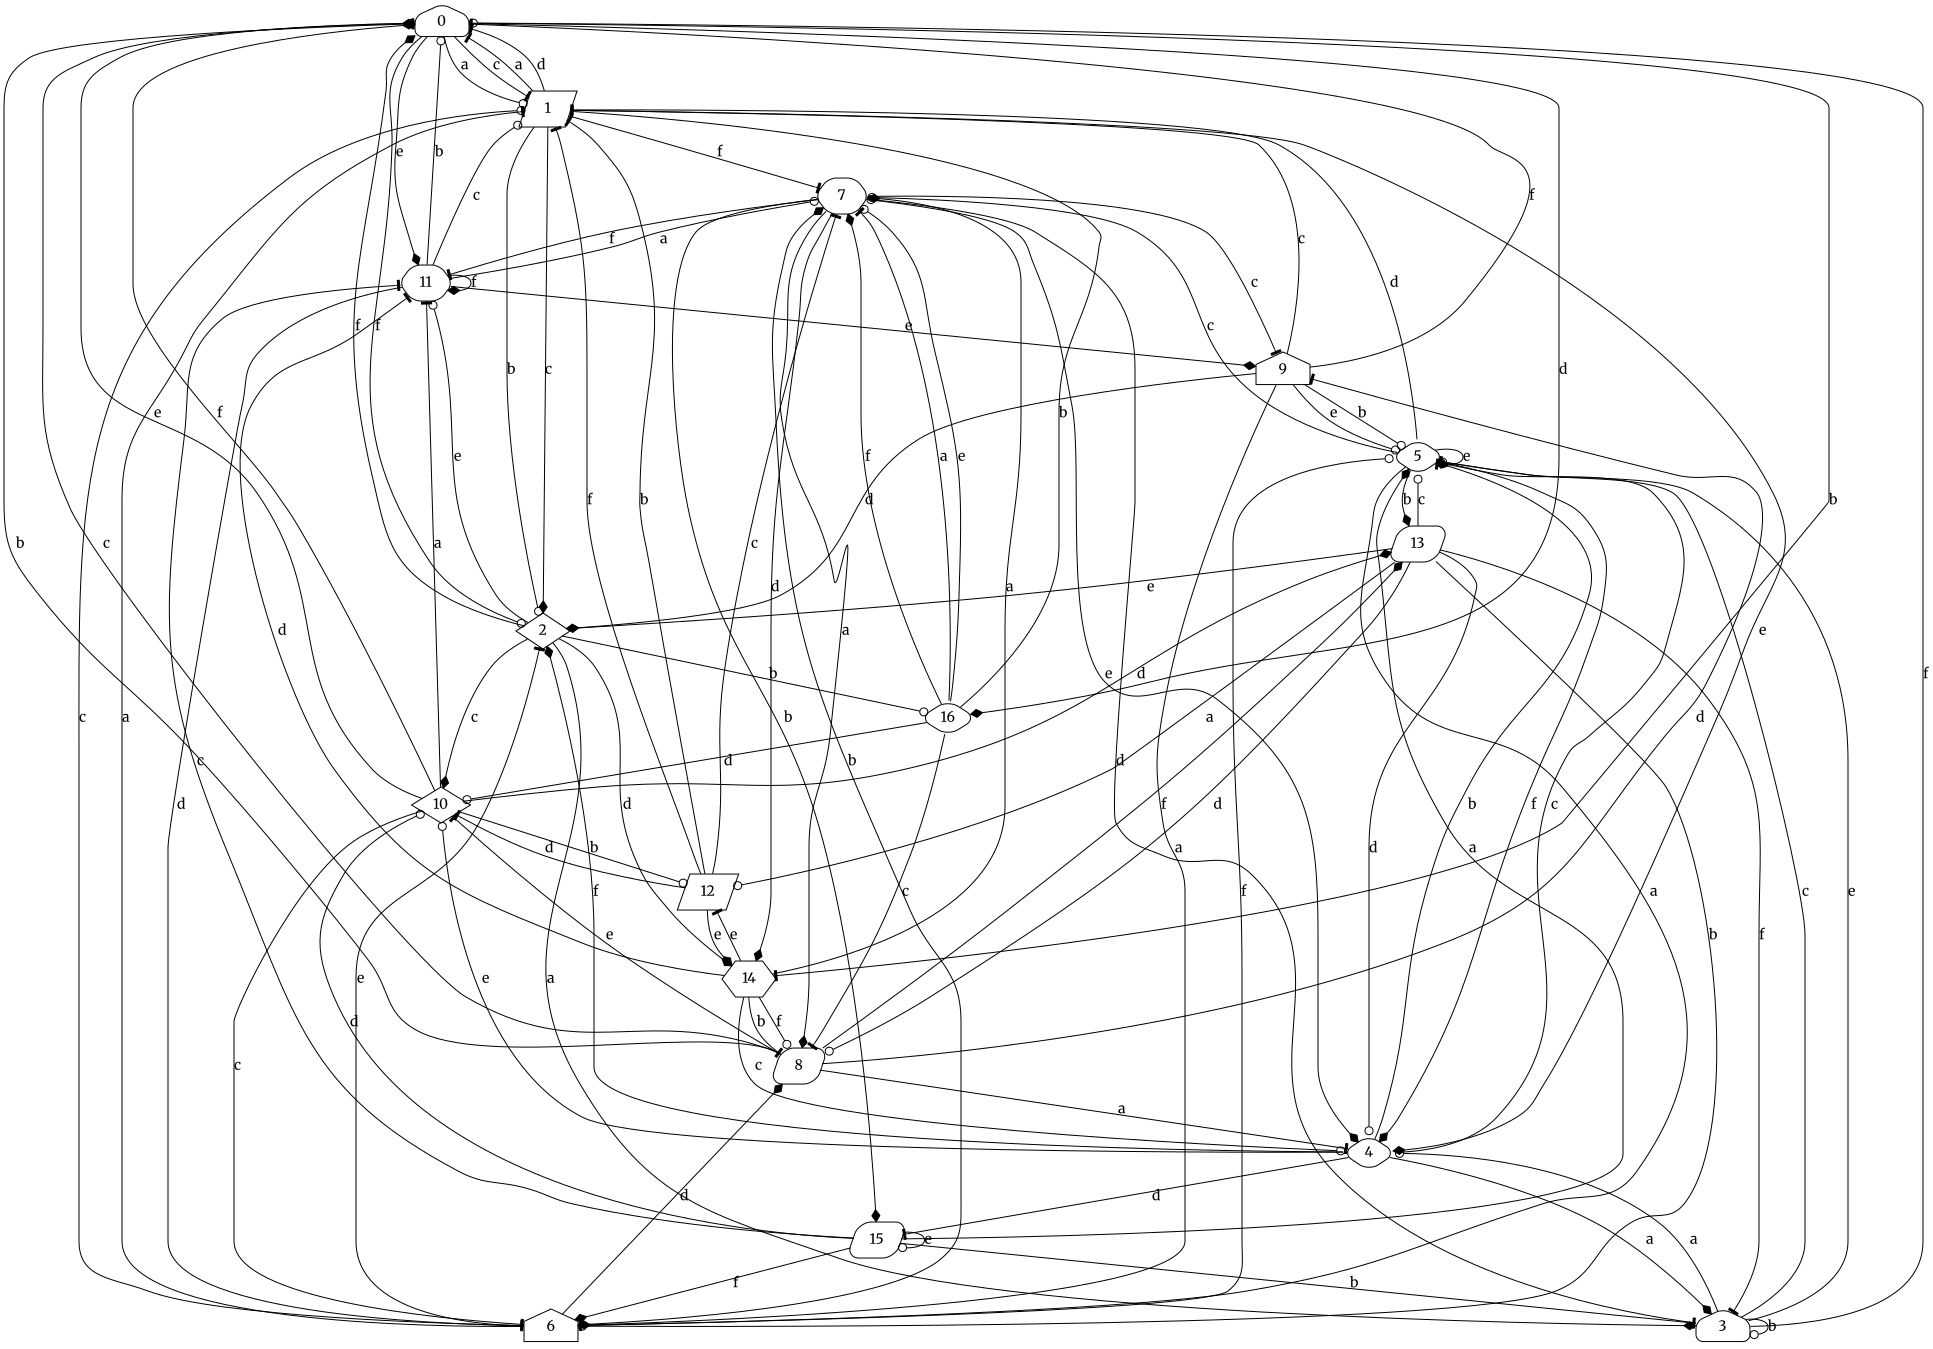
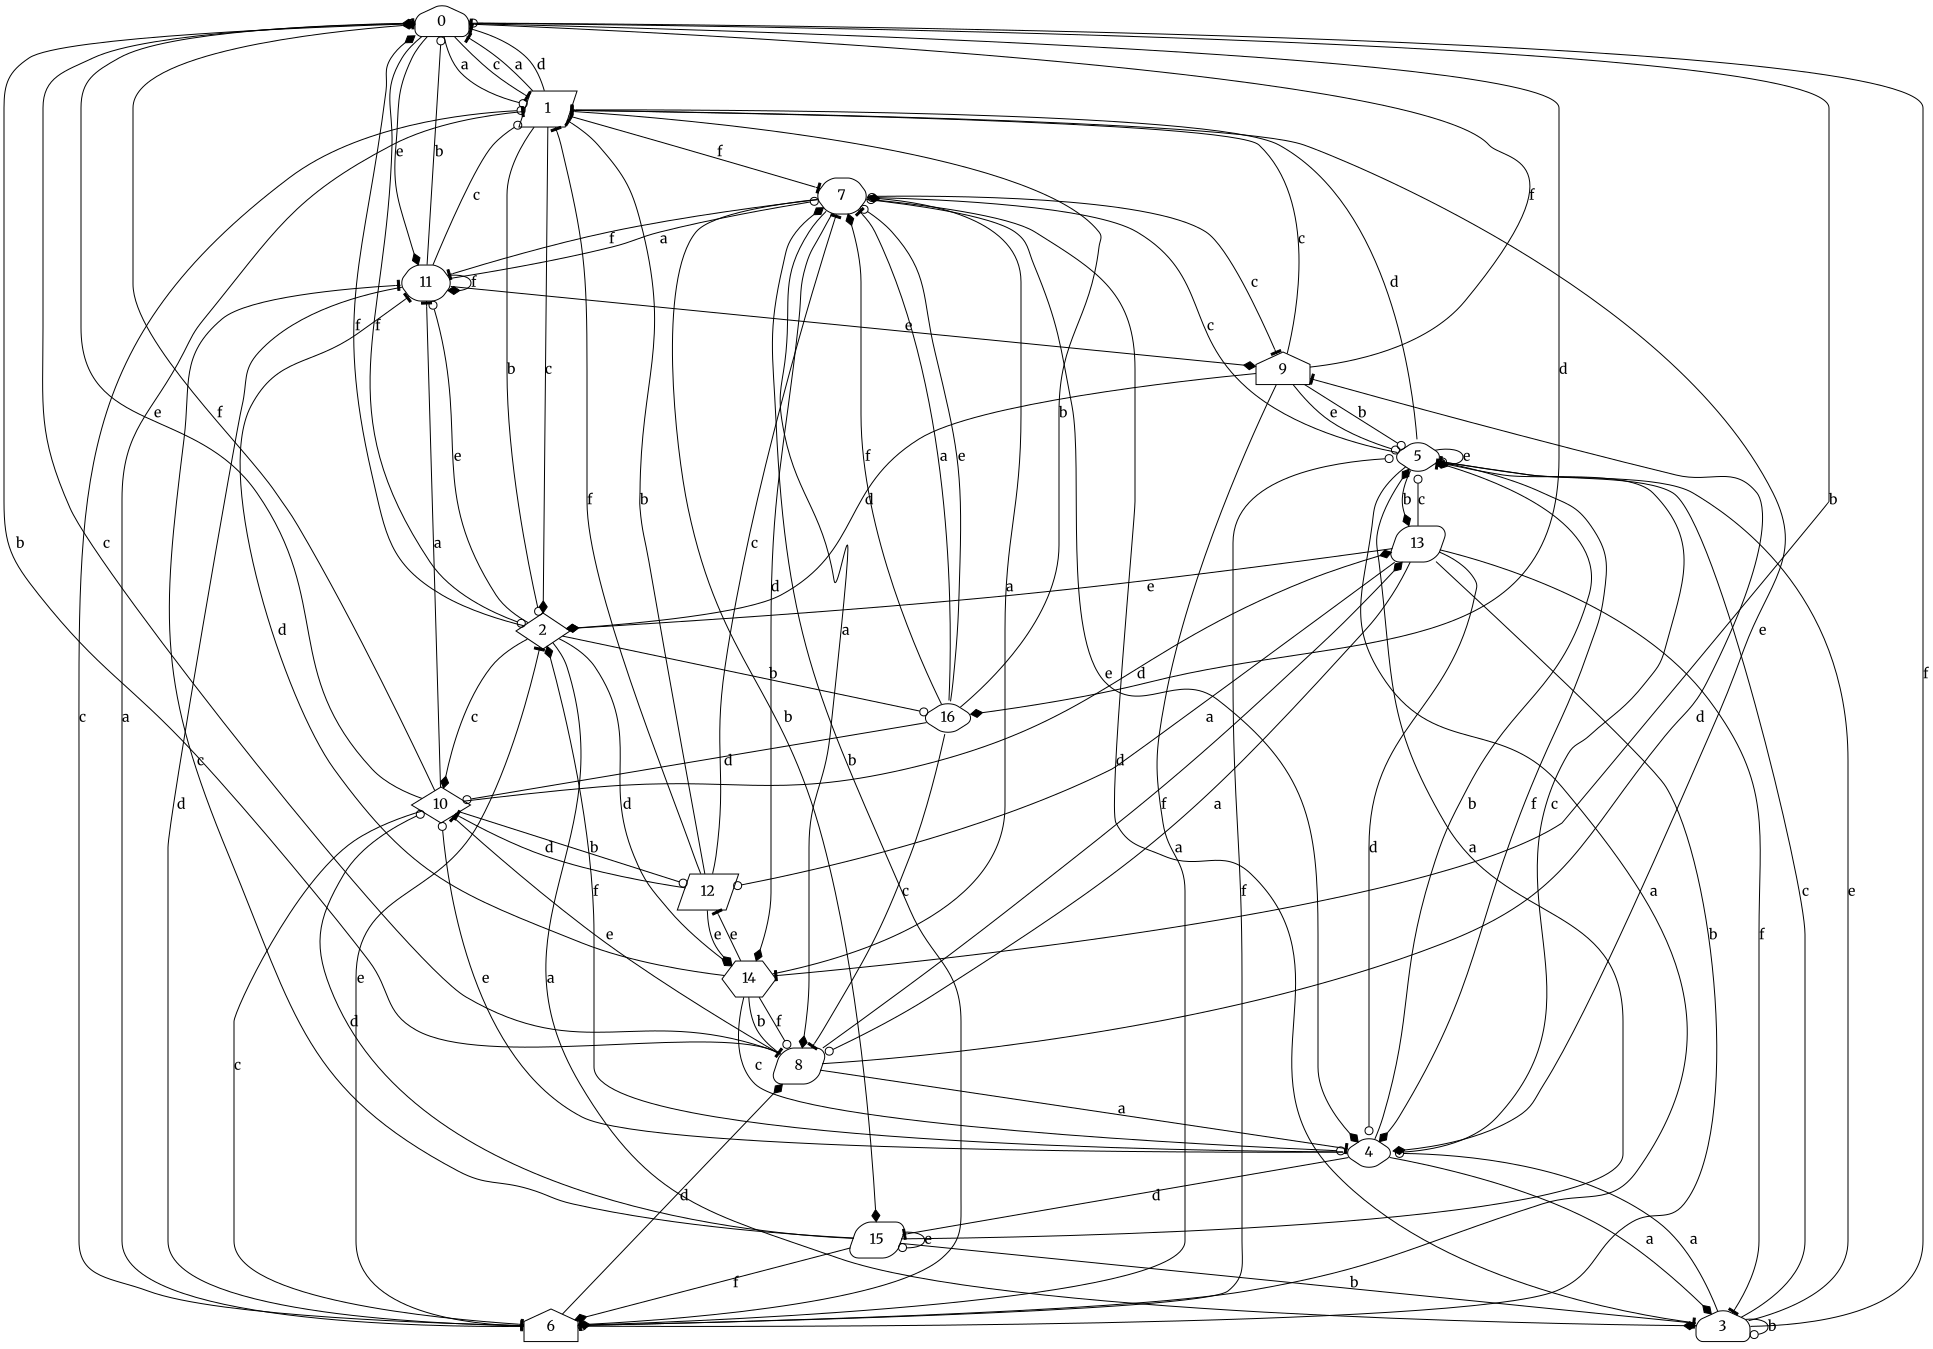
edge "13" -> "8": label "d" -> "a"
